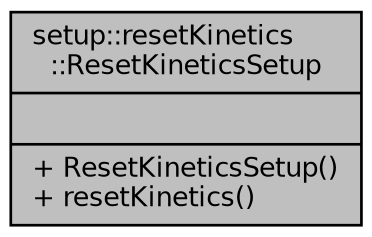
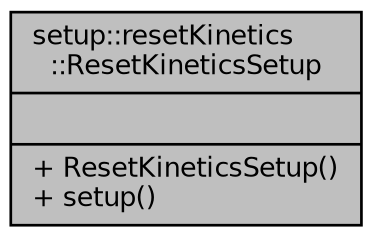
node "setup::resetKinetics": text "+ resetKinetics()" -> "+ setup()"
